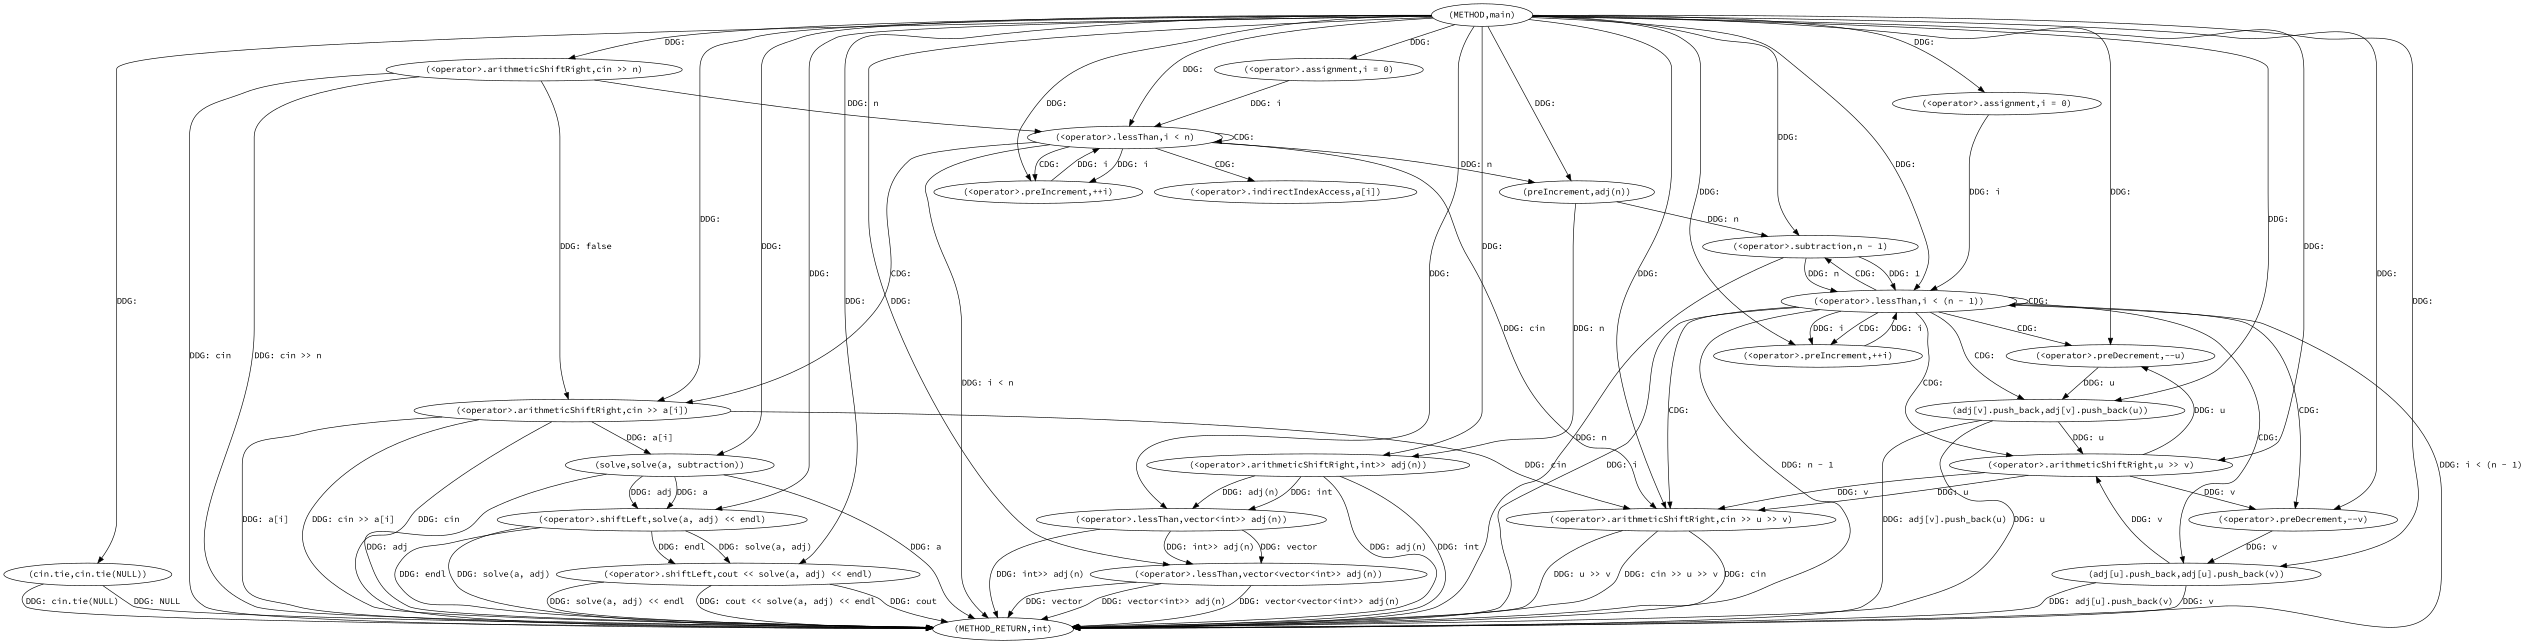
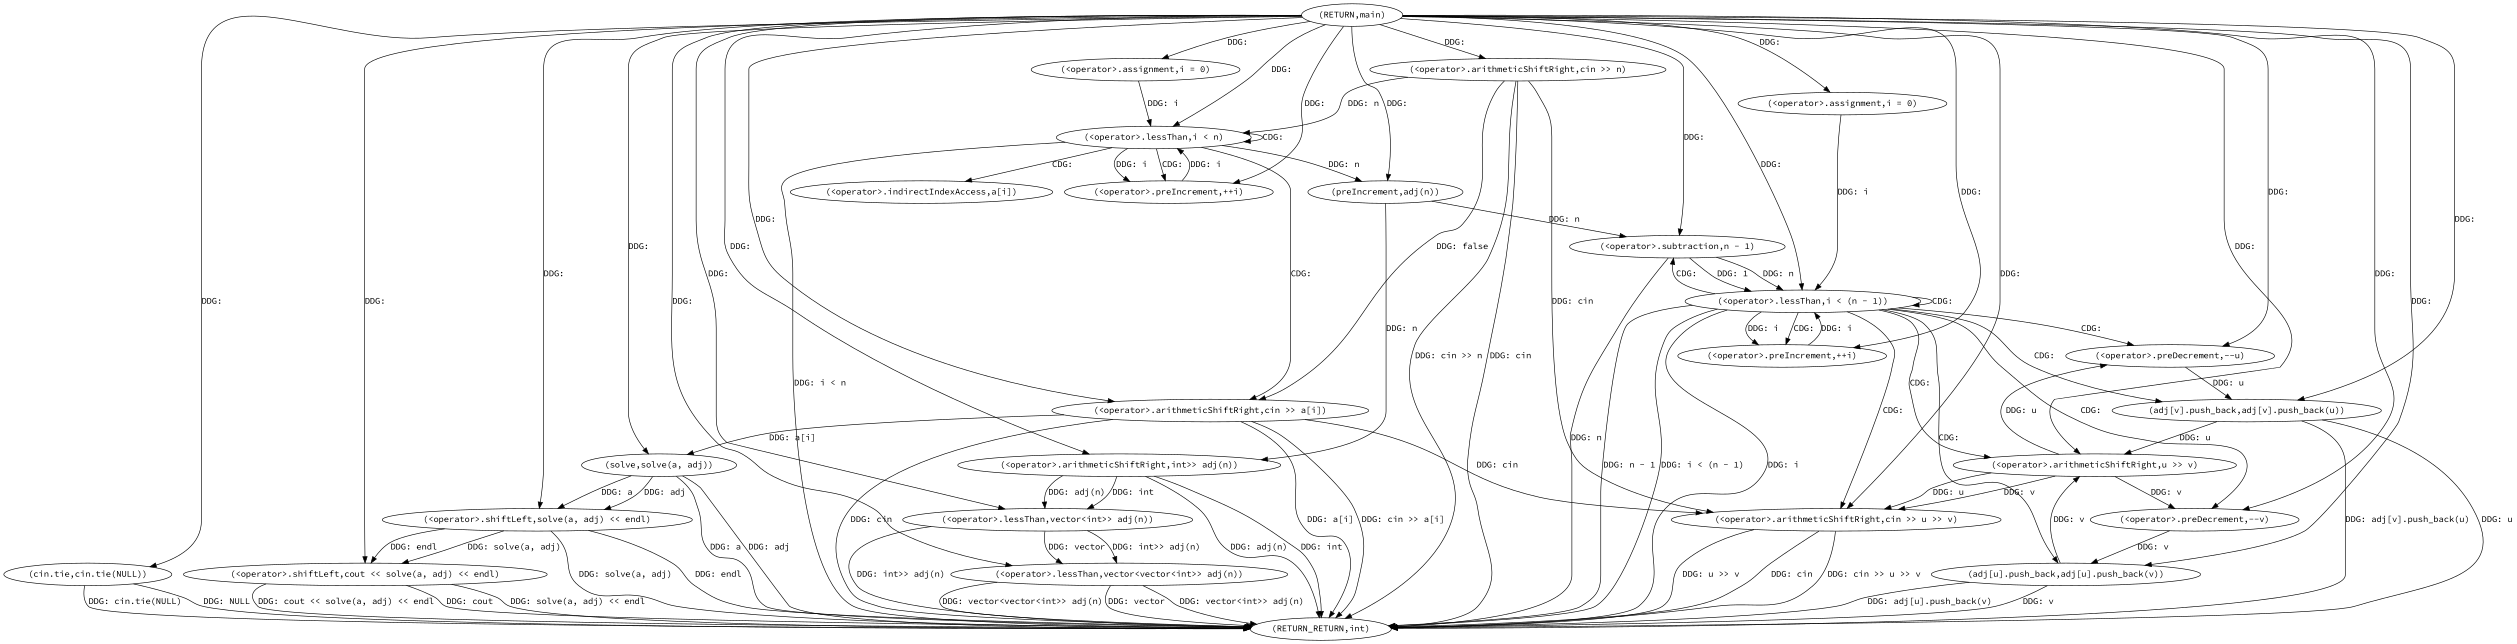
node "(METHOD,main)": label "(METHOD,main)" -> "(RETURN,main)"
edge "(<operator>.lessThan,i < n)" -> "(<operator>.arithmeticShiftRight,cin >> u >> v)": now "(<operator>.arithmeticShiftRight,cin >> n)" -> "(<operator>.arithmeticShiftRight,cin >> u >> v)"
node "(solve,solve(a, subtraction))": label "(solve,solve(a, subtraction))" -> "(solve,solve(a, adj))"
node "(METHOD_RETURN,int)": label "(METHOD_RETURN,int)" -> "(RETURN_RETURN,int)"
